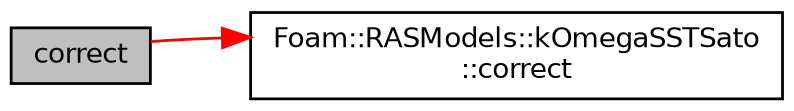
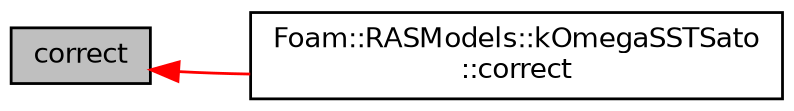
edge "correct" -> "Foam::RASModels::kOmegaSSTSato ::correct": reversed
